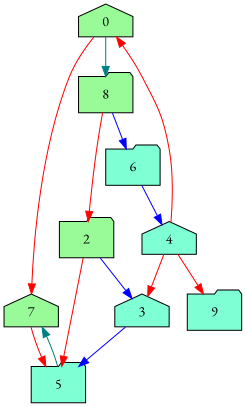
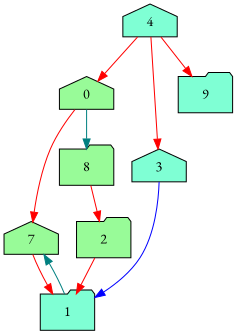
node "6": removed
edge "2" -> "3": removed
node "5": label "5" -> "1"
